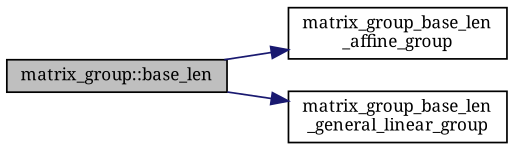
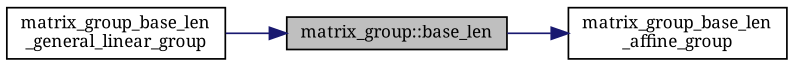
edge "matrix_group::base_len" -> "matrix_group_base_len _general_linear_group": reversed
